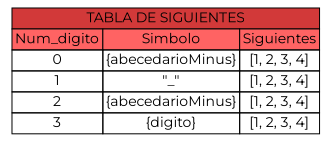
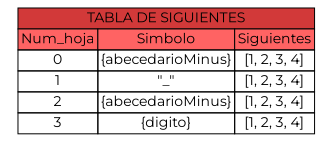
node "TABLA DE SIGUIENTES": text "Num_digito" -> "Num_hoja"
